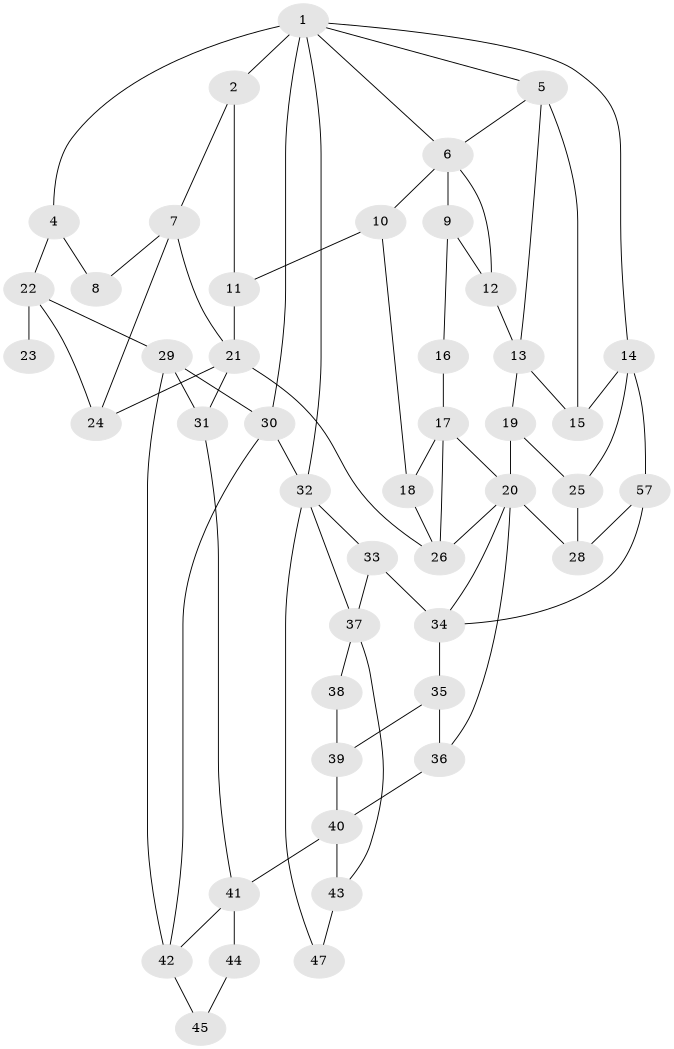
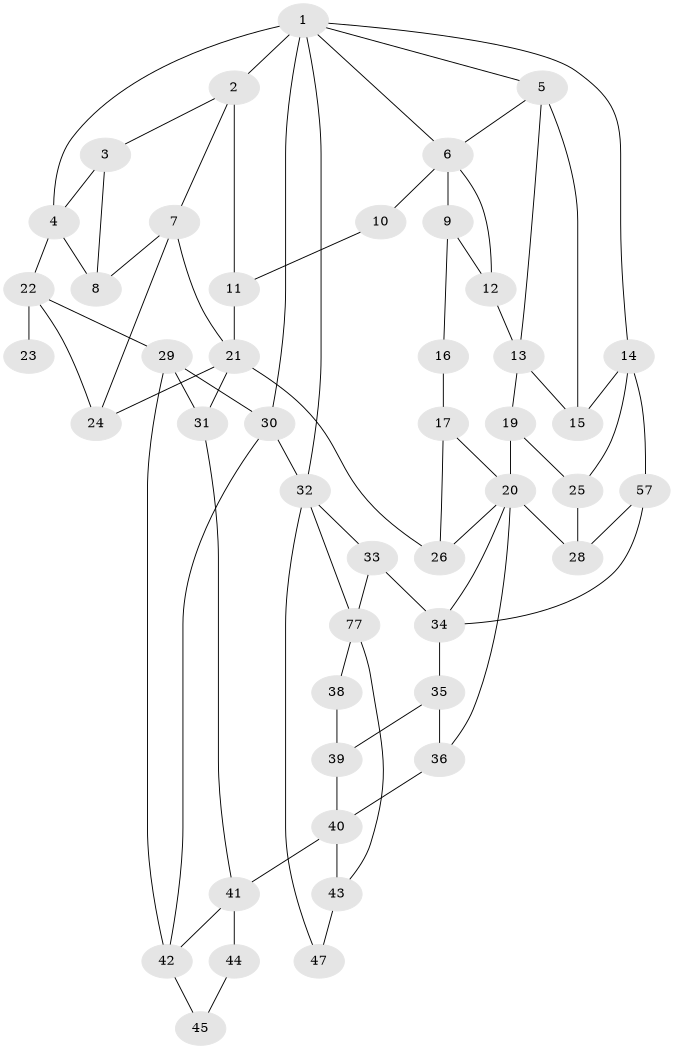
node "3": added
node "18": removed
node "37": label "37" -> "77"
